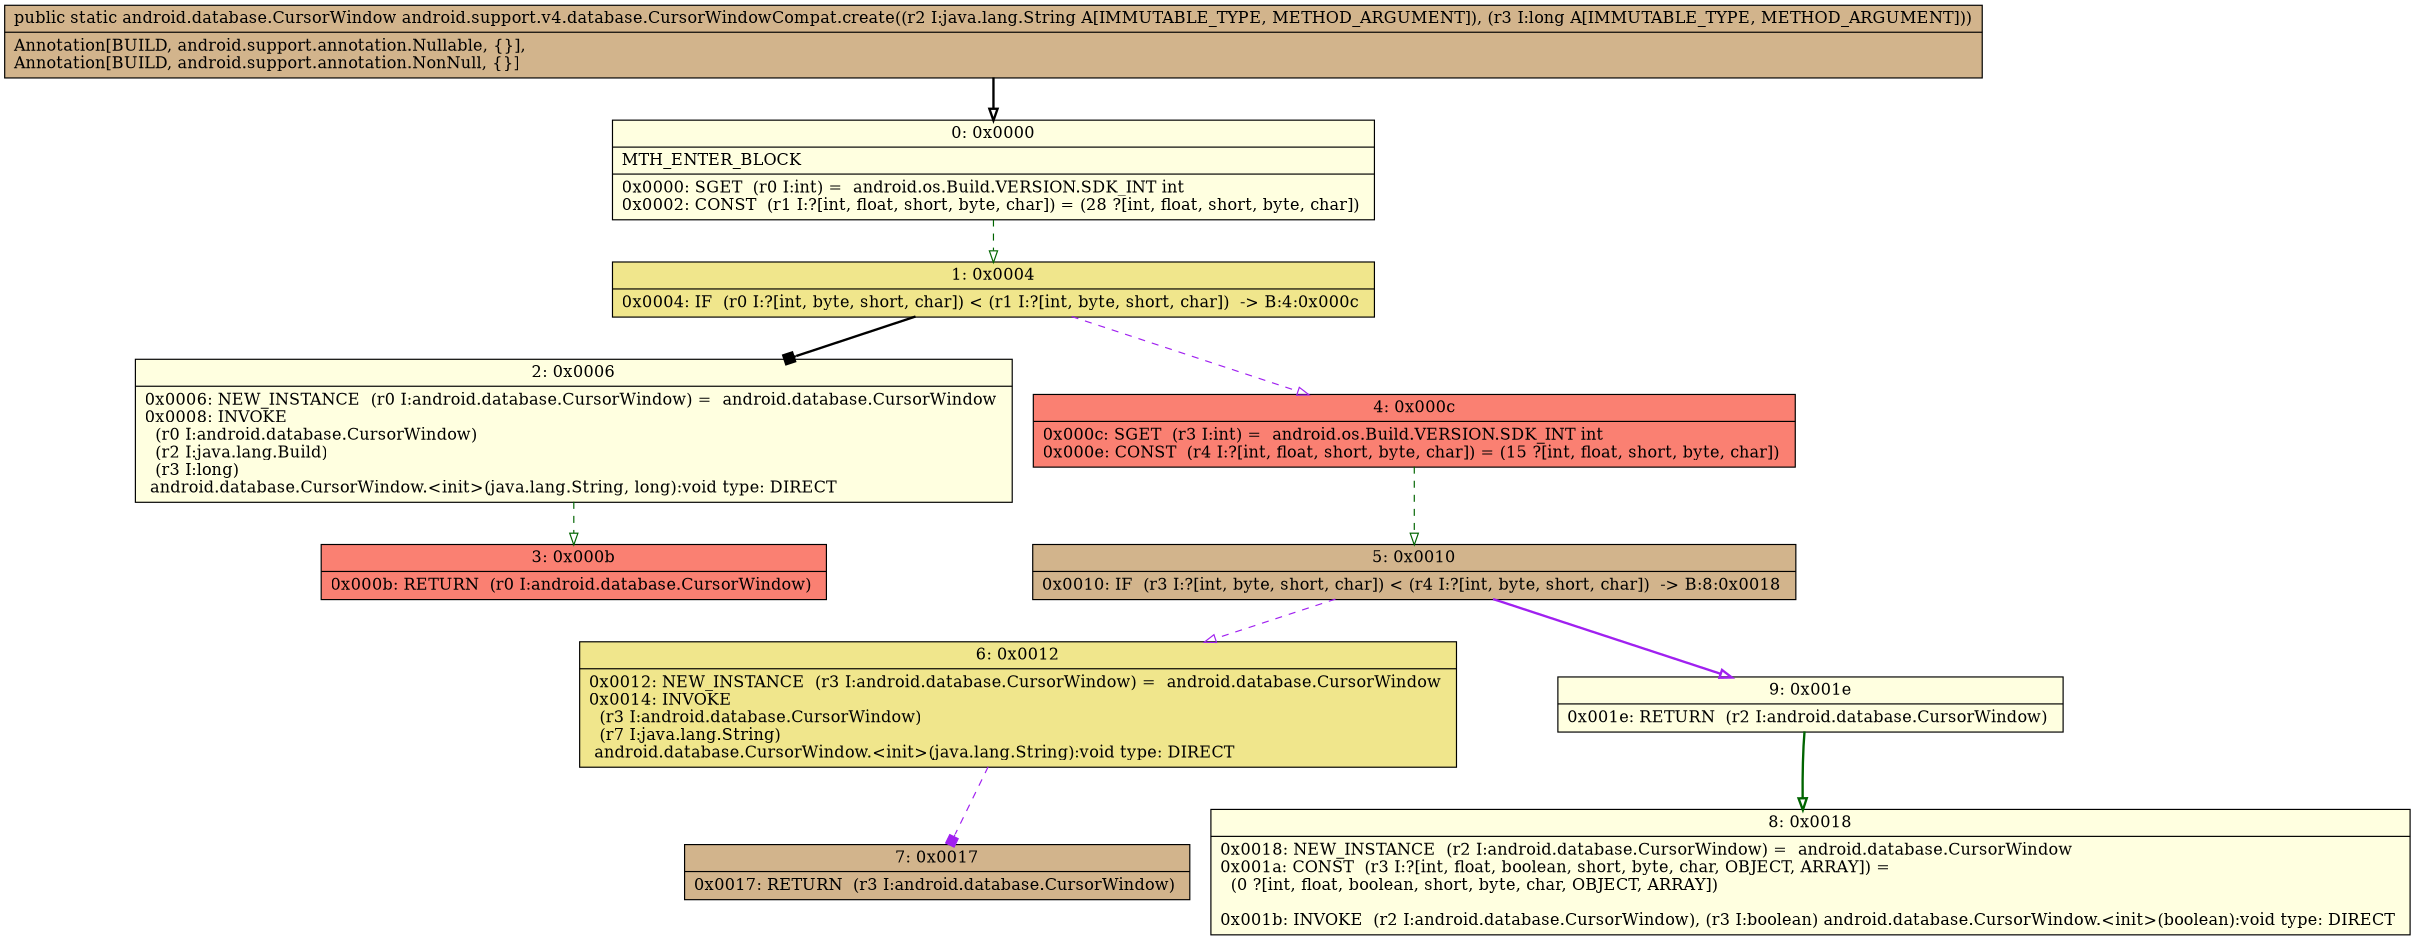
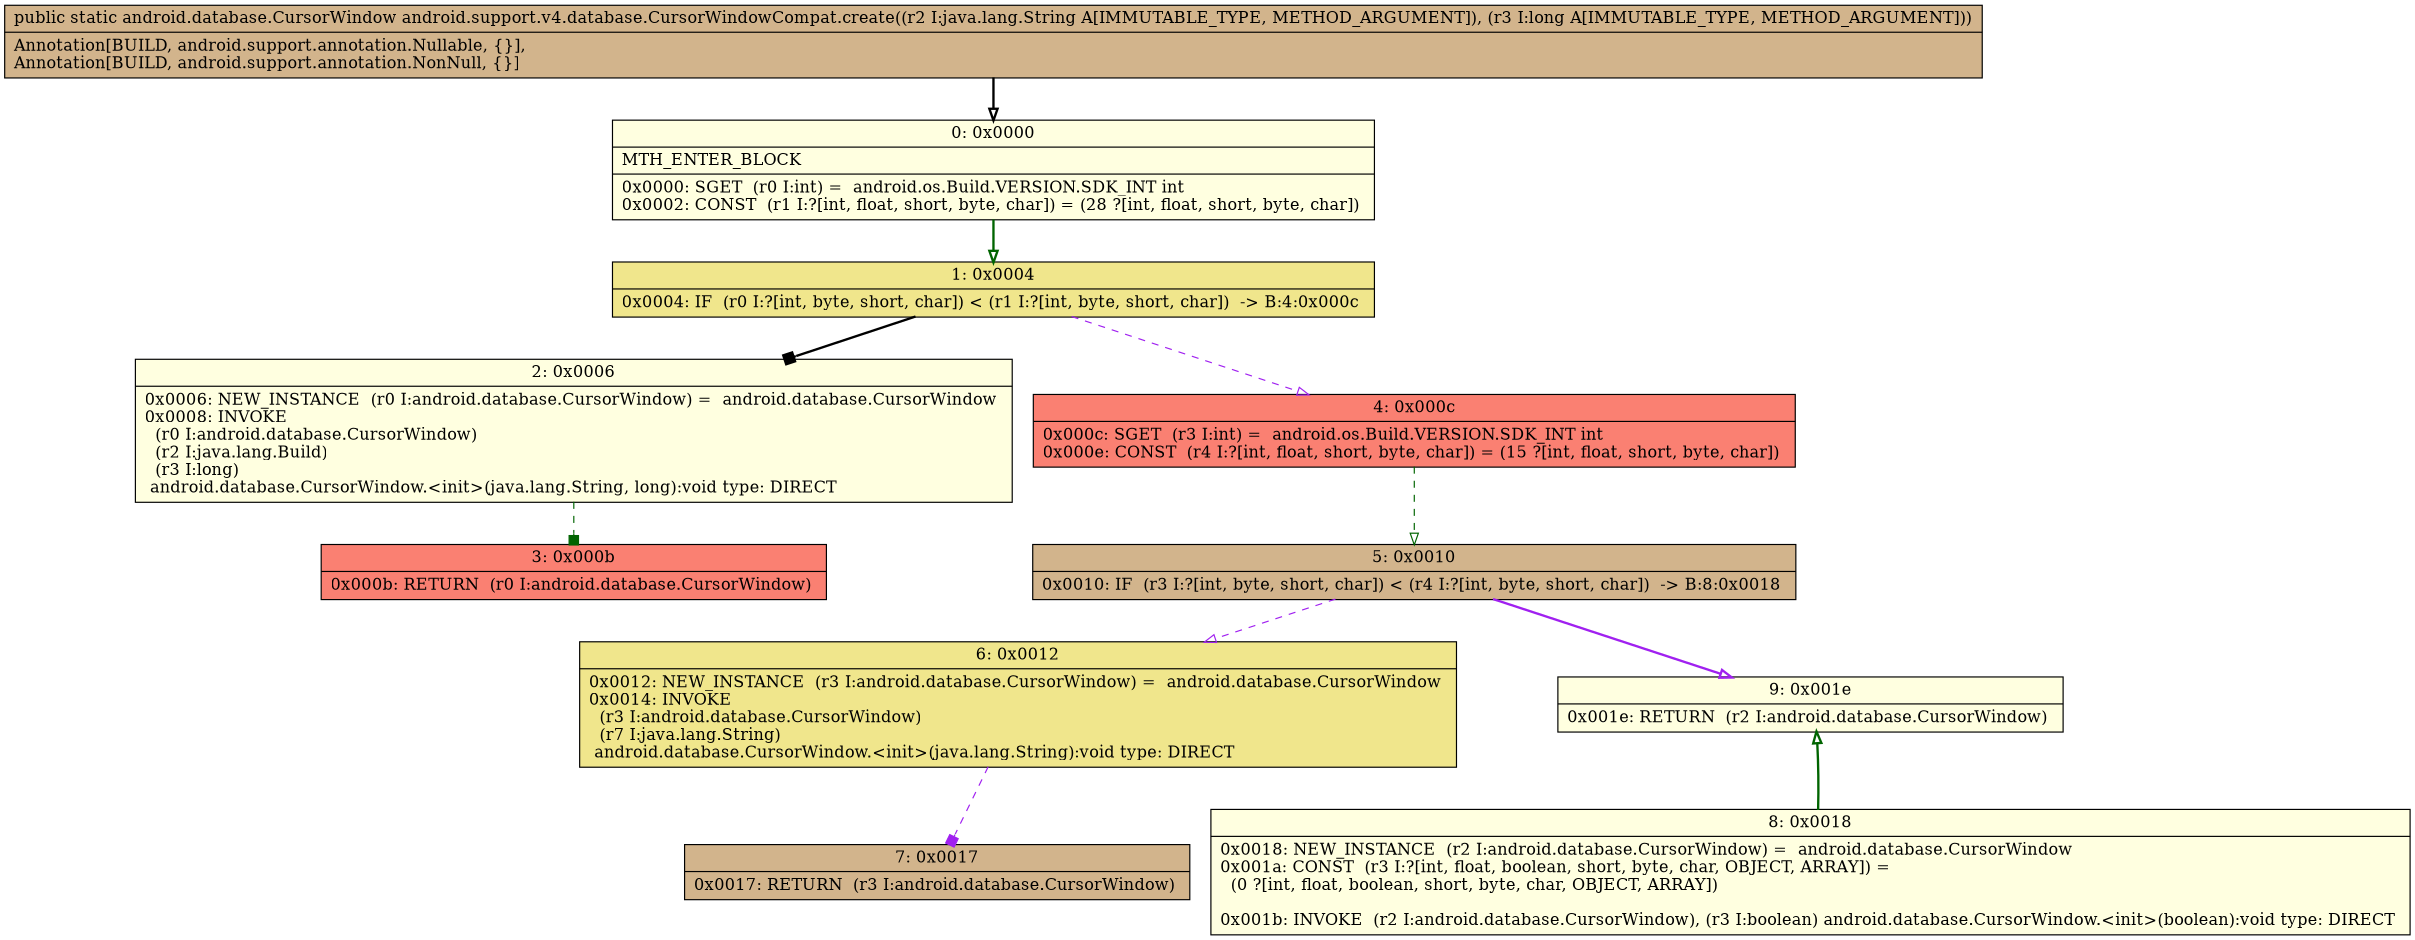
edge "0: 0x0000" -> "1: 0x0004": style dashed -> bold
edge "2: 0x0006" -> "3: 0x000b": arrowhead onormal -> box
edge "9: 0x001e" -> "8: 0x0018": reversed
